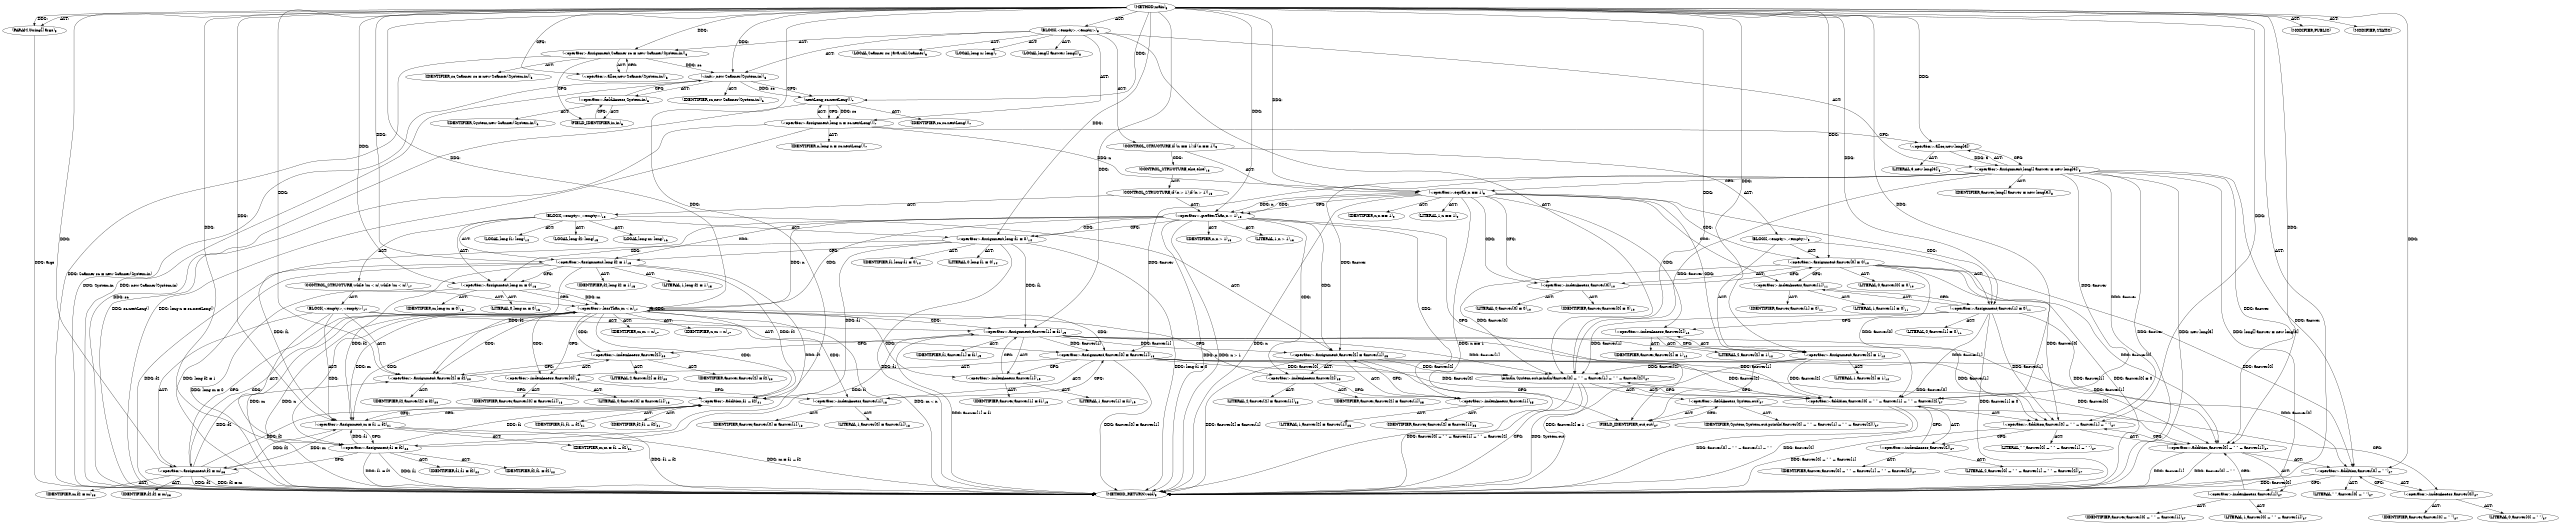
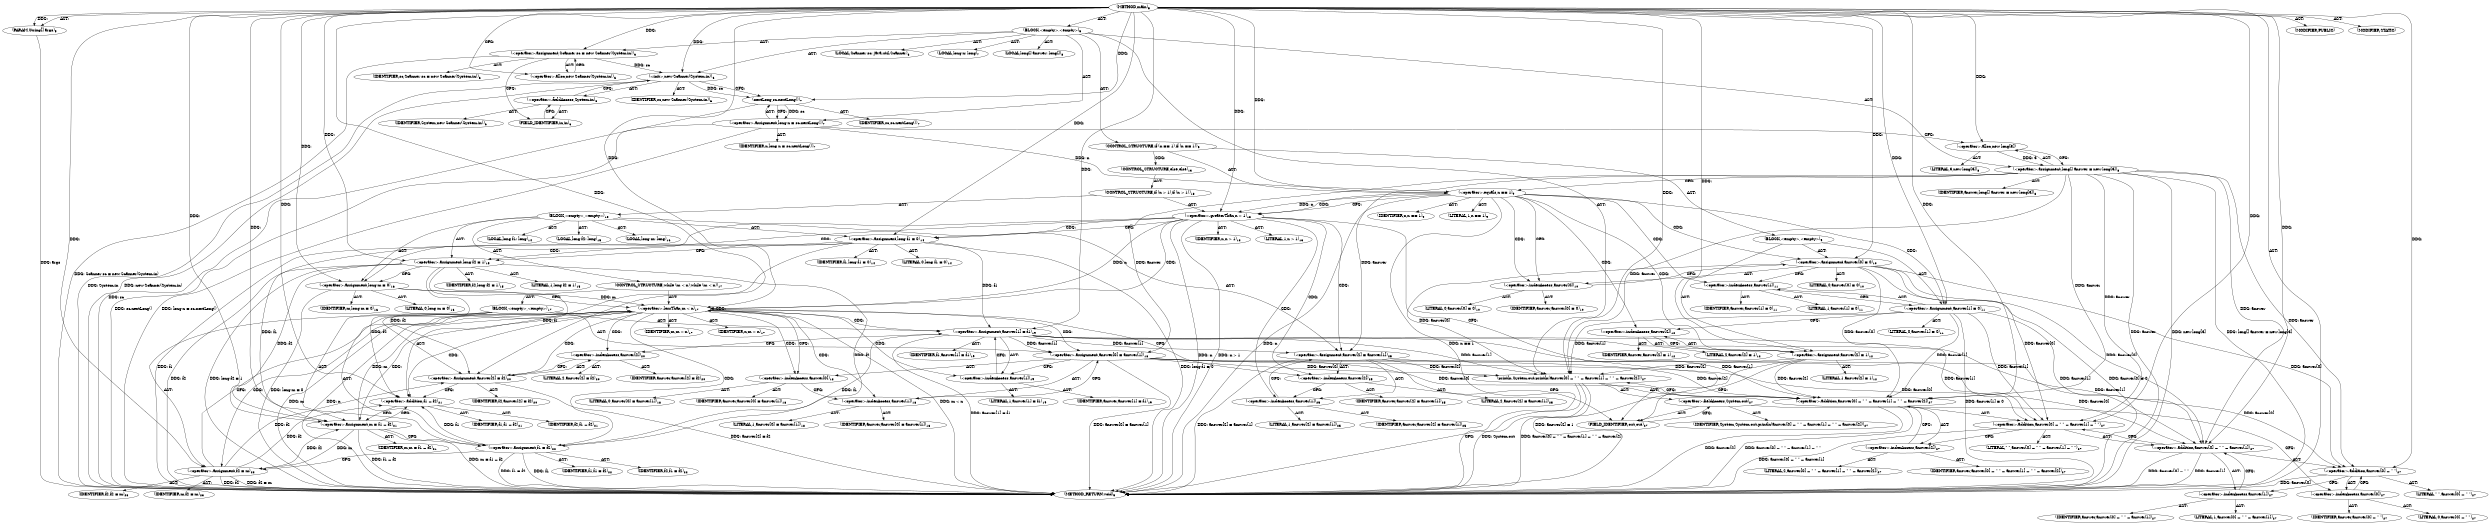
edge "(<operator>.assignment,f1 = f2)" -> "(<operator>.assignment,m = f1 + f2)": removed, label "DDG: f1"
edge "(<operator>.assignment,answer[2] = f2)" -> "(METHOD_RETURN,void)": added, label "DDG: answer[2] = f2"
